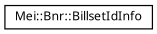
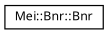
node "Mei::Bnr::BillsetIdInfo": label "Mei::Bnr::BillsetIdInfo" -> "Mei::Bnr::Bnr"
